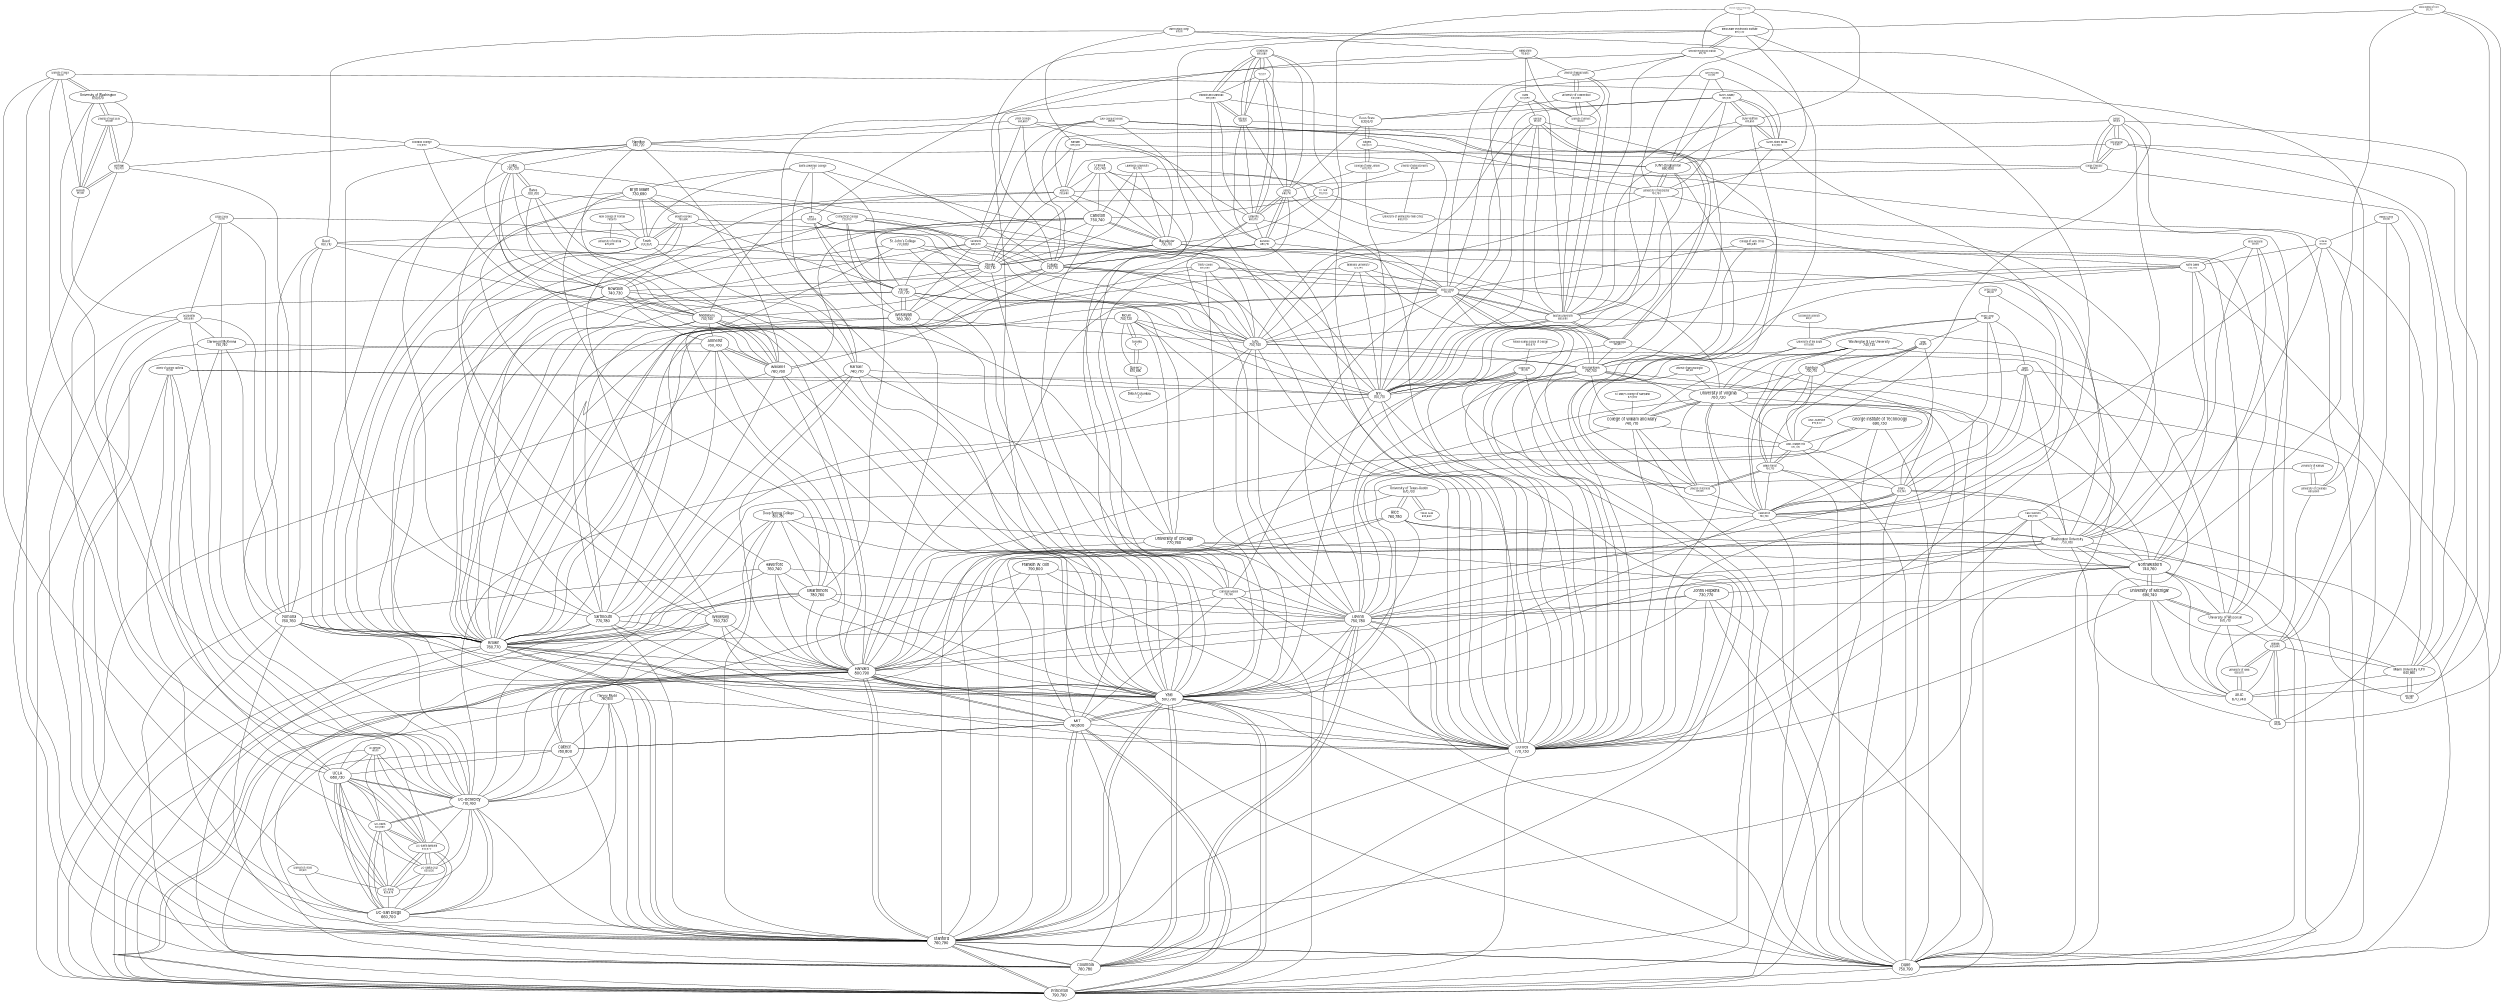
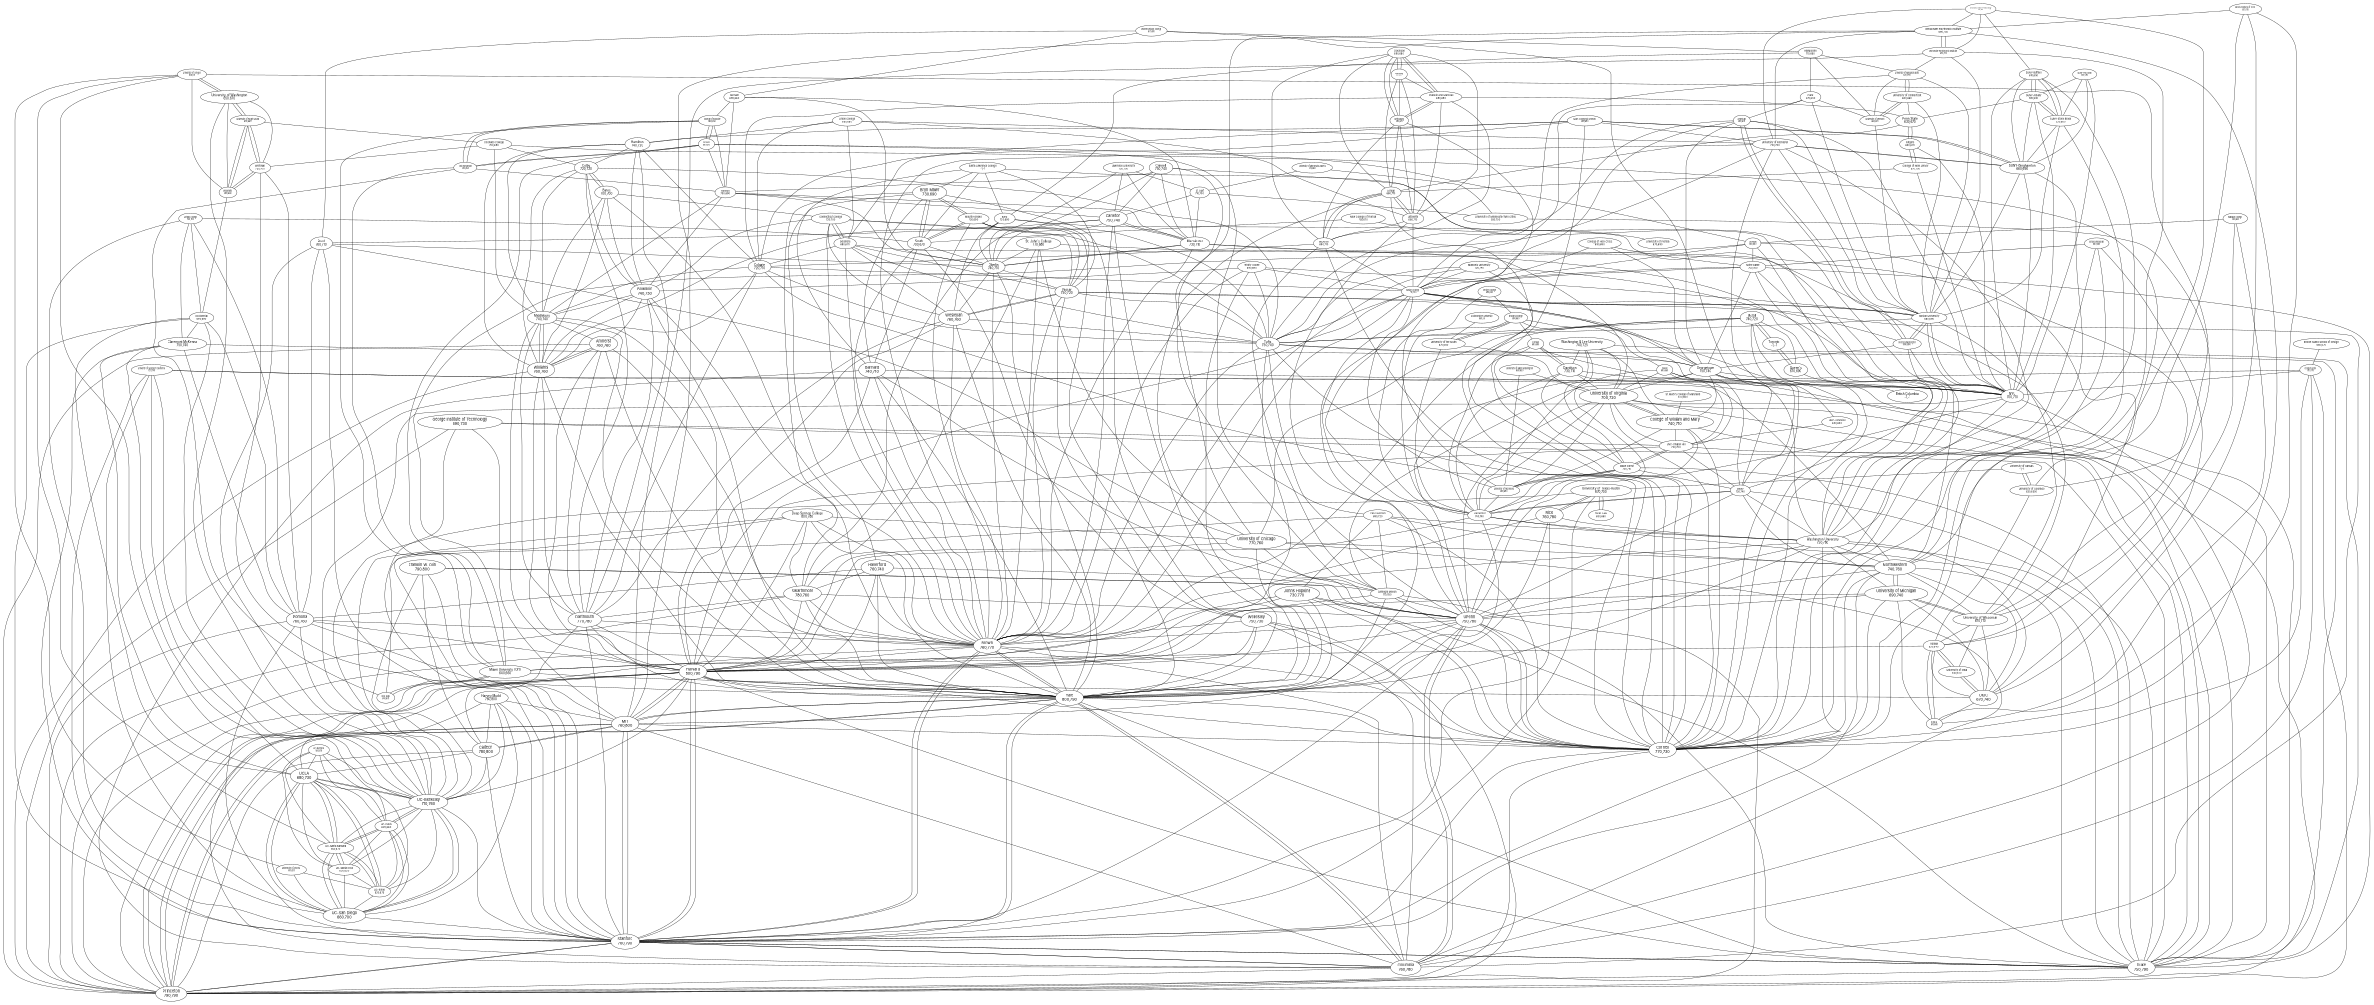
edge "SUNY-Albany 590,610" -- "University of Rochester 700,730": now "SUNY-College at Geneseo 690,690" -- "University of Rochester 700,730"
edge "Lafayette 680,710" -- "Colgate 720,710": removed
edge "Rice 760,780" -- "Duke 750,790": removed
